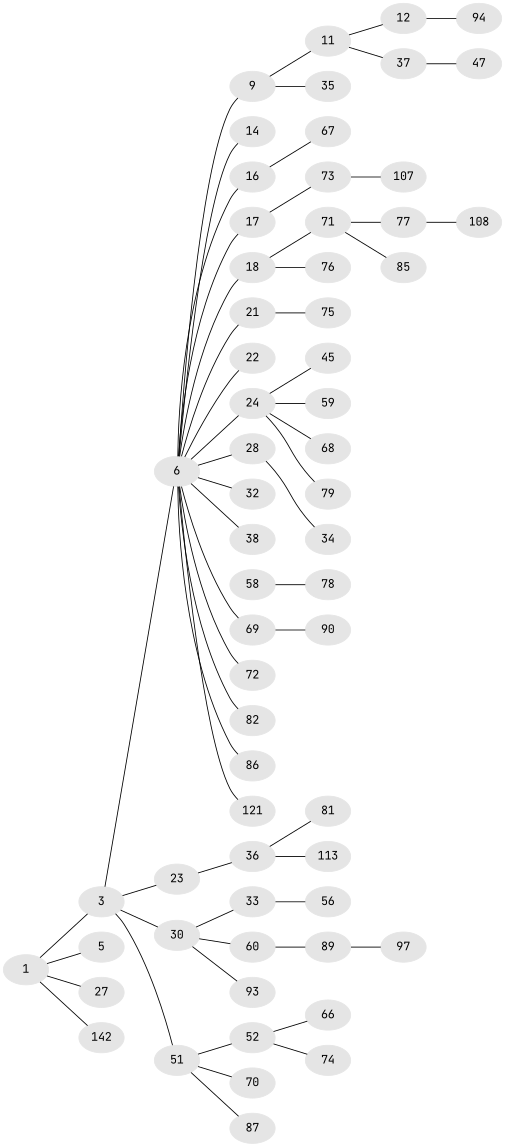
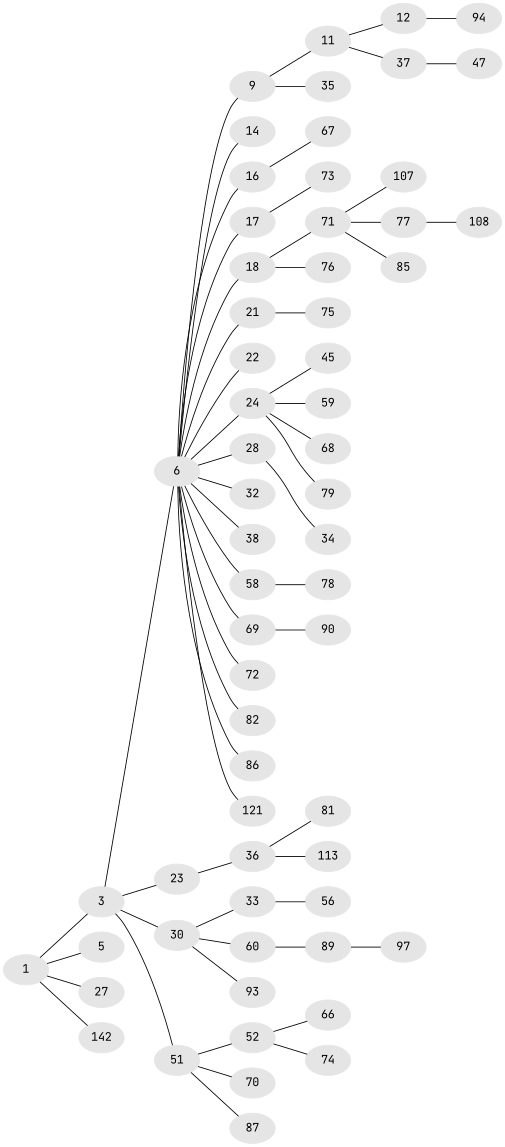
edge "73" -- "107": now "71" -- "107"
edge "6" -- "58": added
